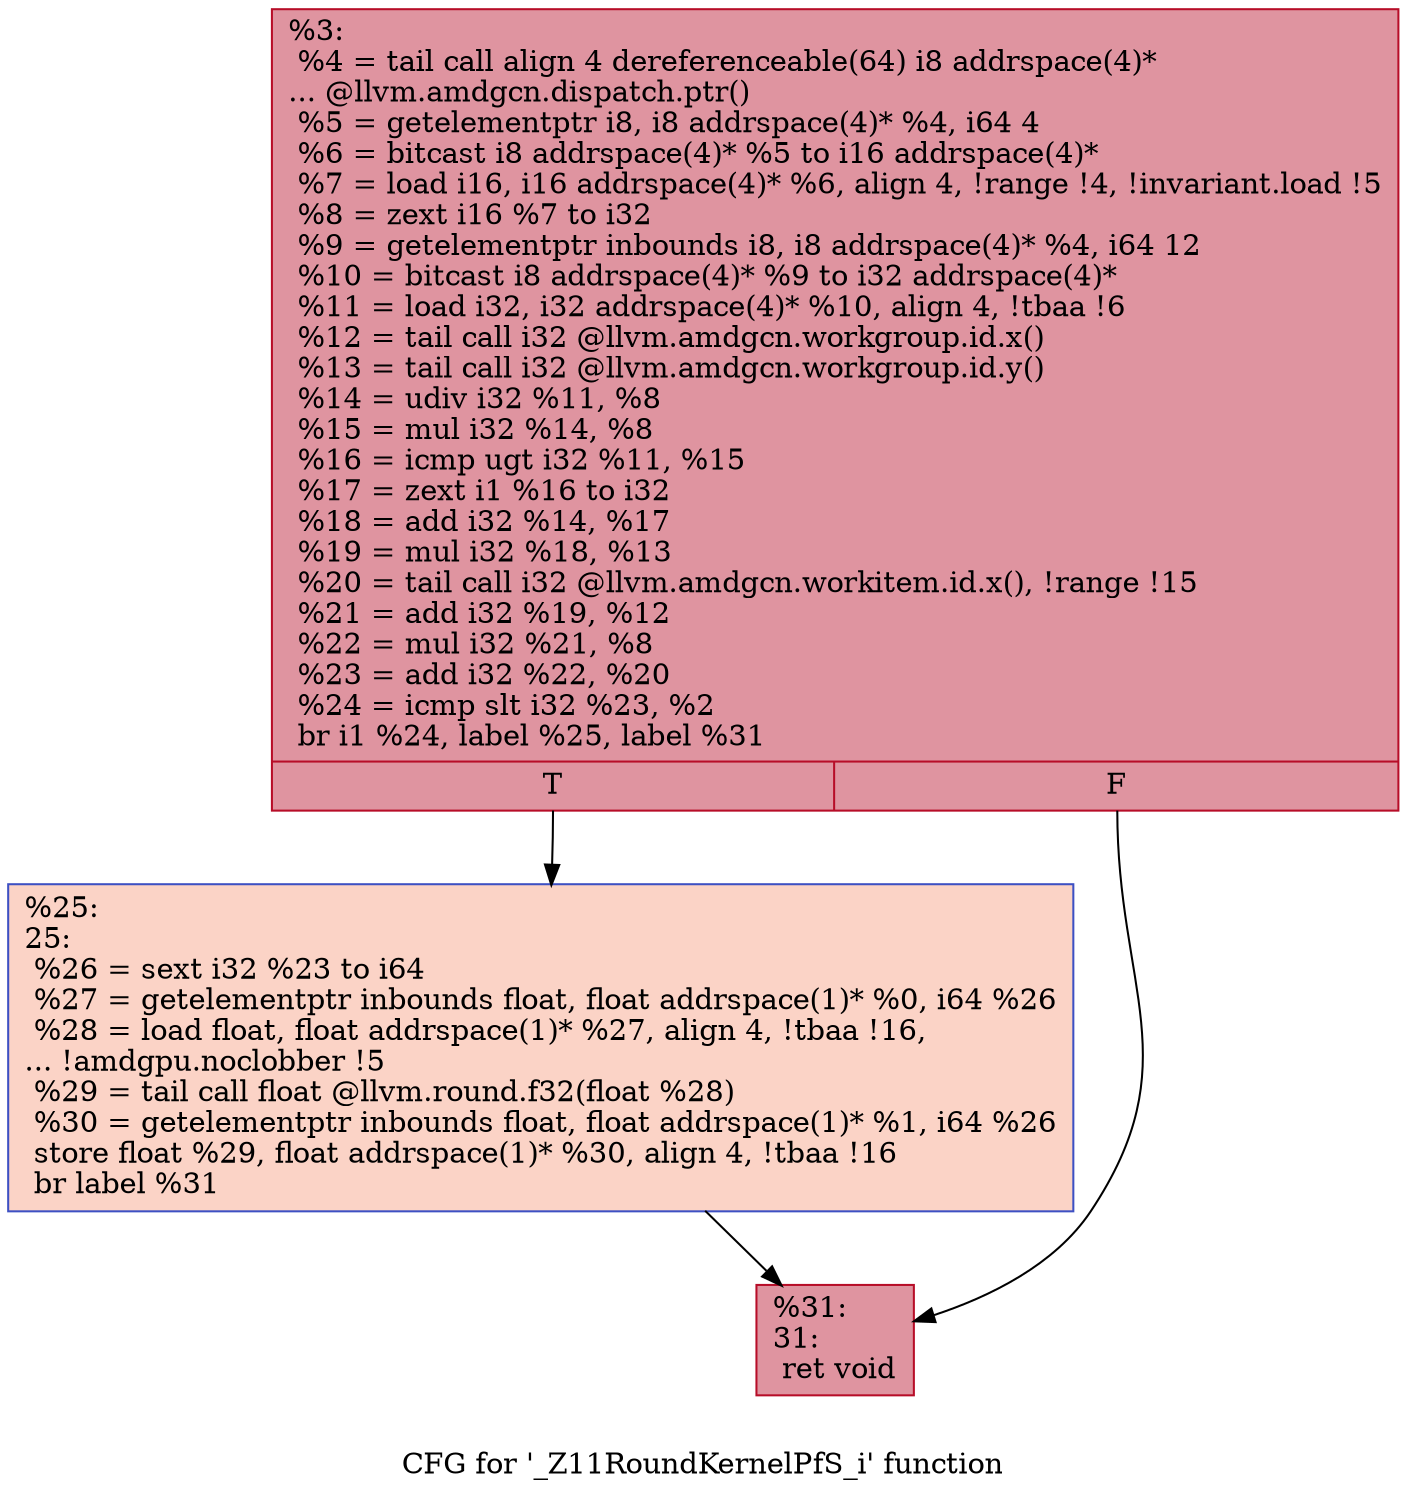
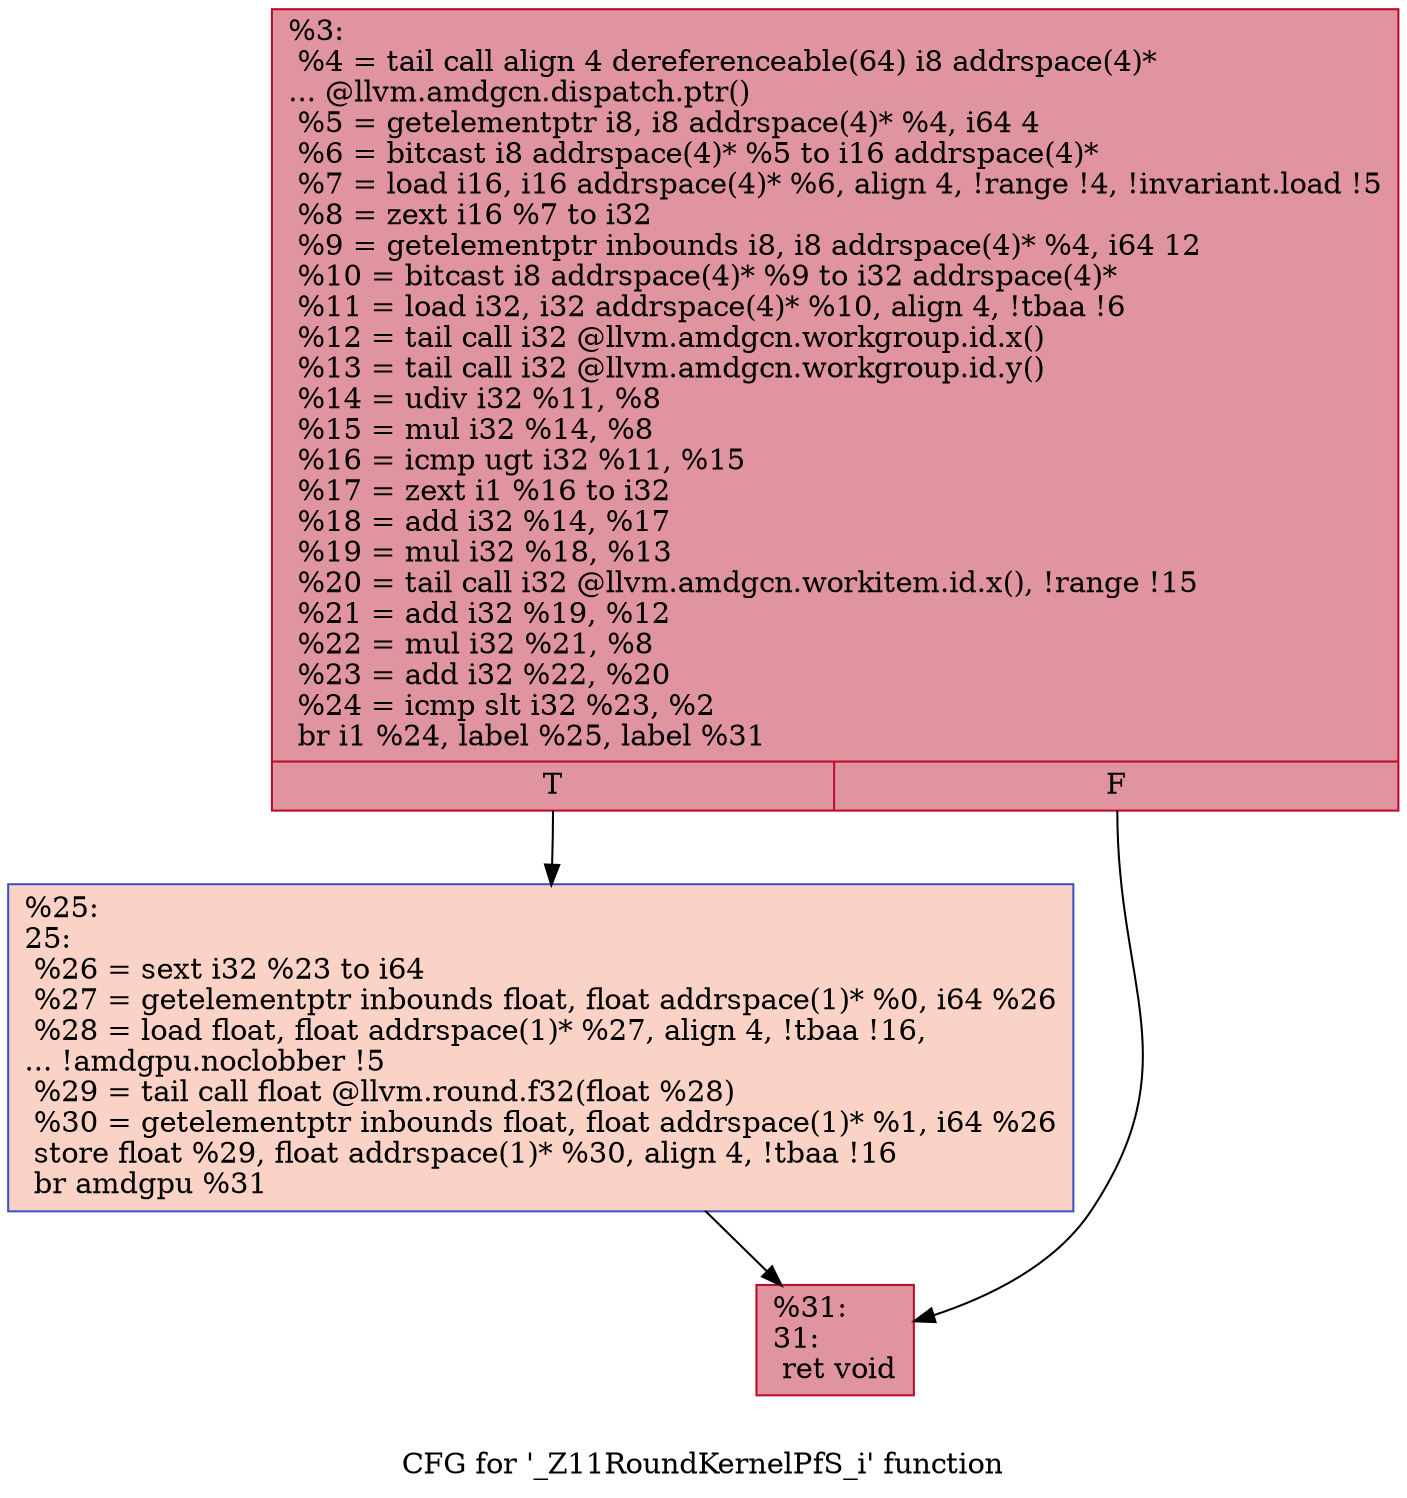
node "%25:": text "br label %31" -> "br amdgpu %31"
